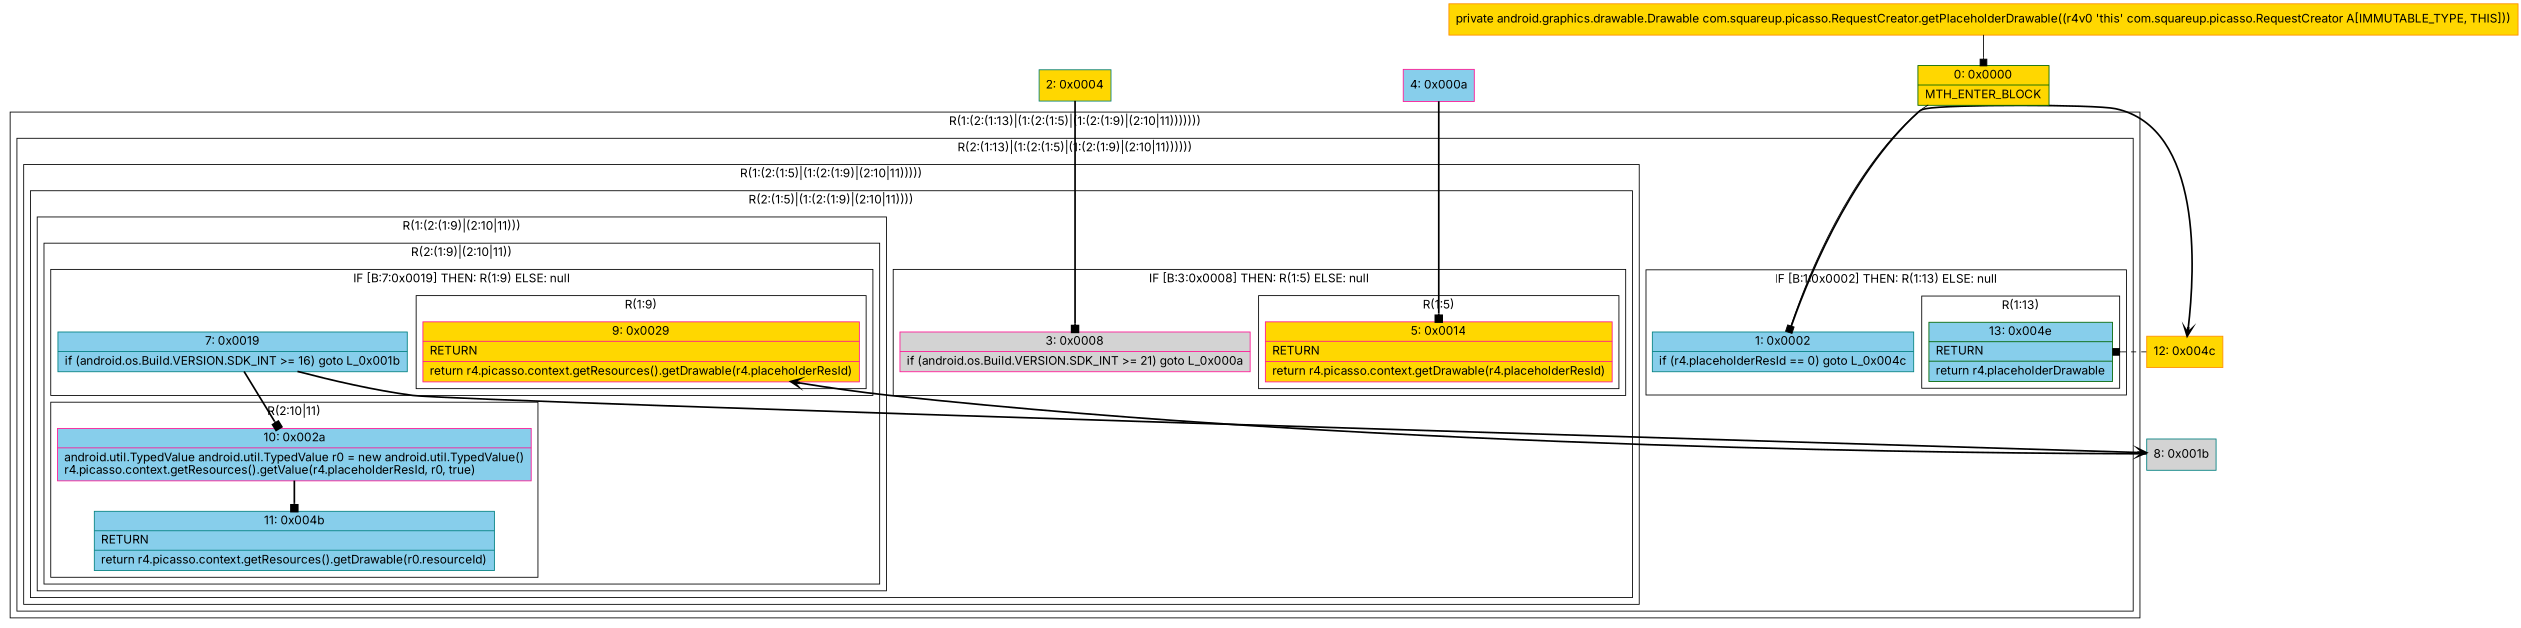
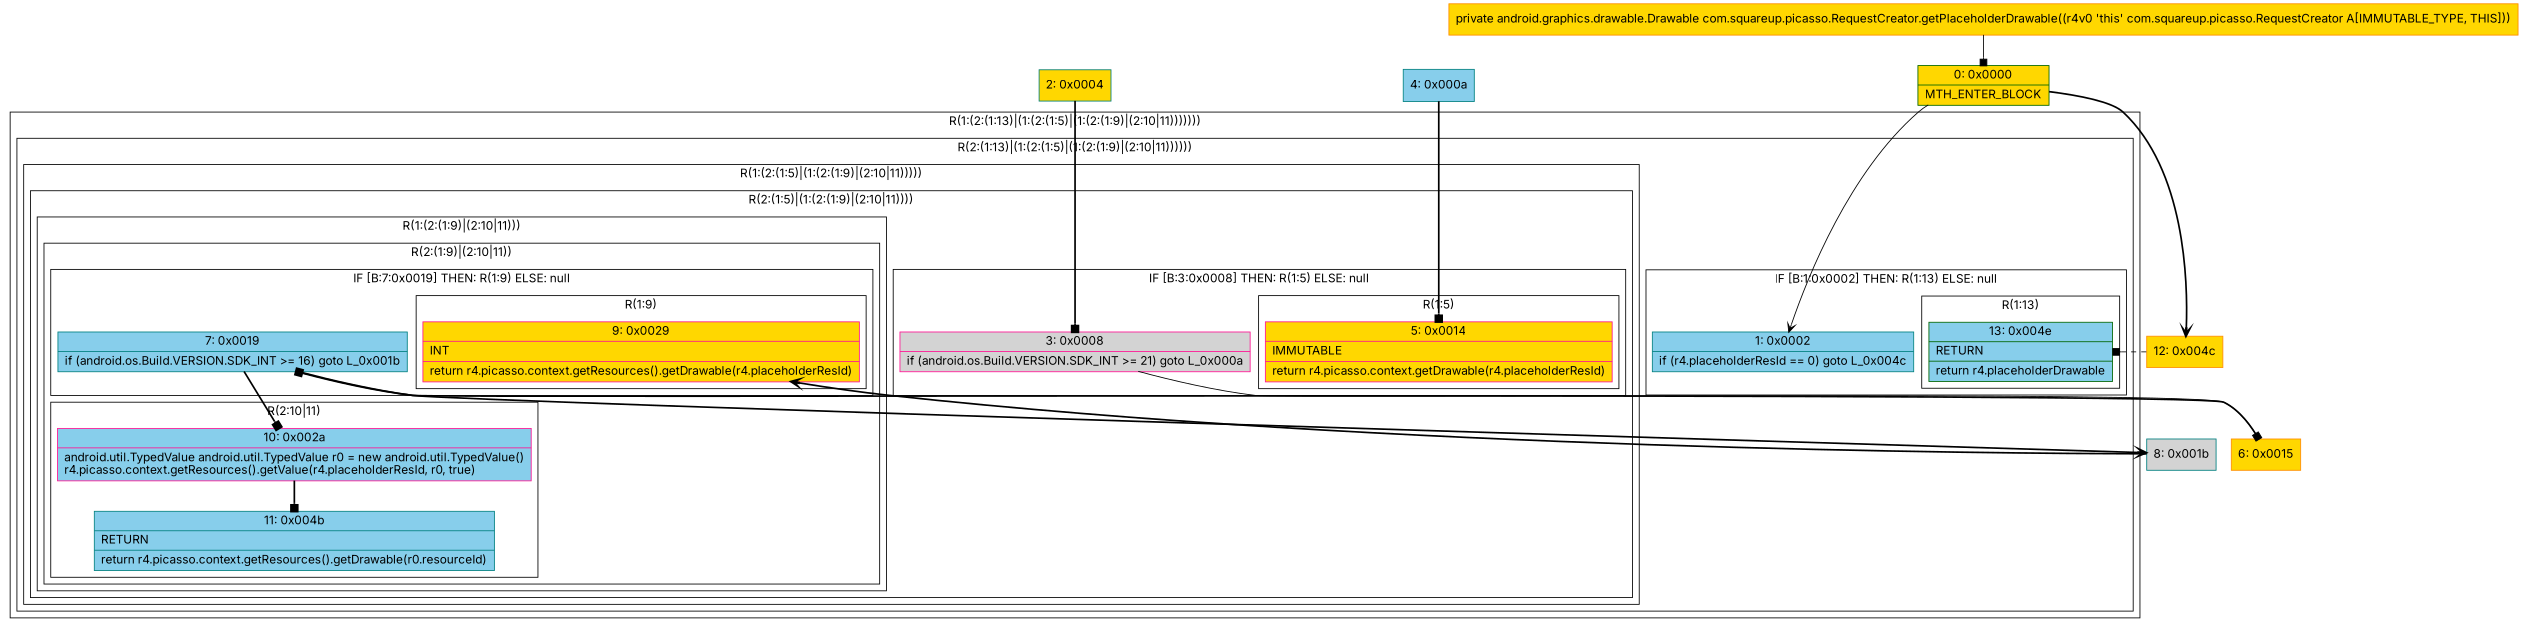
node "4: 0x000a": color deeppink -> teal
edge "1: 0x0002" -> "12: 0x004c": now "0: 0x0000" -> "12: 0x004c"
edge "0: 0x0000" -> "1: 0x0002": arrowhead box -> vee
node "9: 0x0029": text "RETURN" -> "INT"
node "5: 0x0014": text "RETURN" -> "IMMUTABLE"
node "6: 0x0015": added
